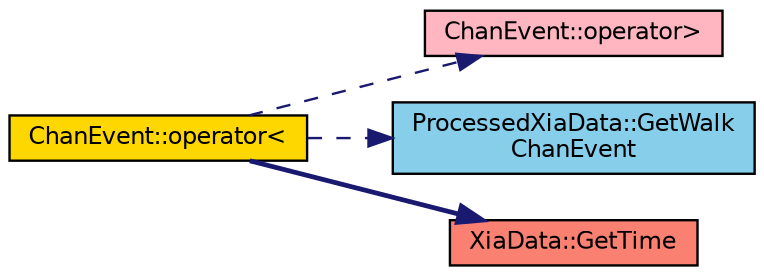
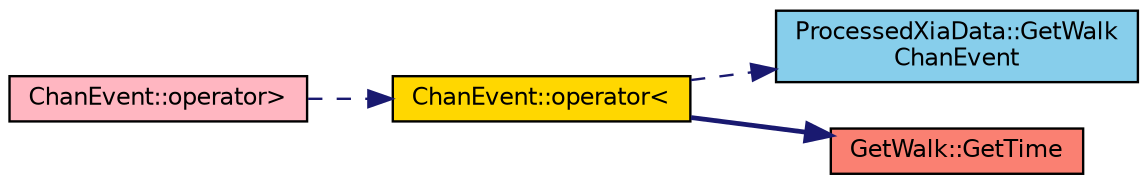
edge "ChanEvent::operator<" -> "ChanEvent::operator>": reversed
node "XiaData::GetTime": label "XiaData::GetTime" -> "GetWalk::GetTime"
